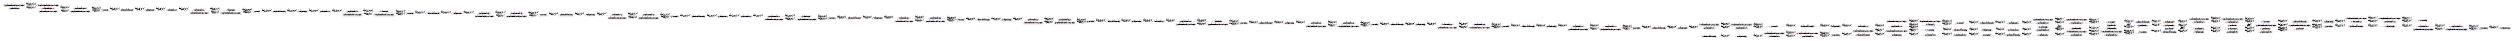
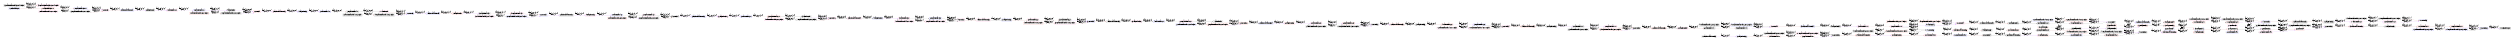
node "160 Transpose_nncf_76": label "160 Transpose_nncf_76" -> "160 Transpose_conv_76"
